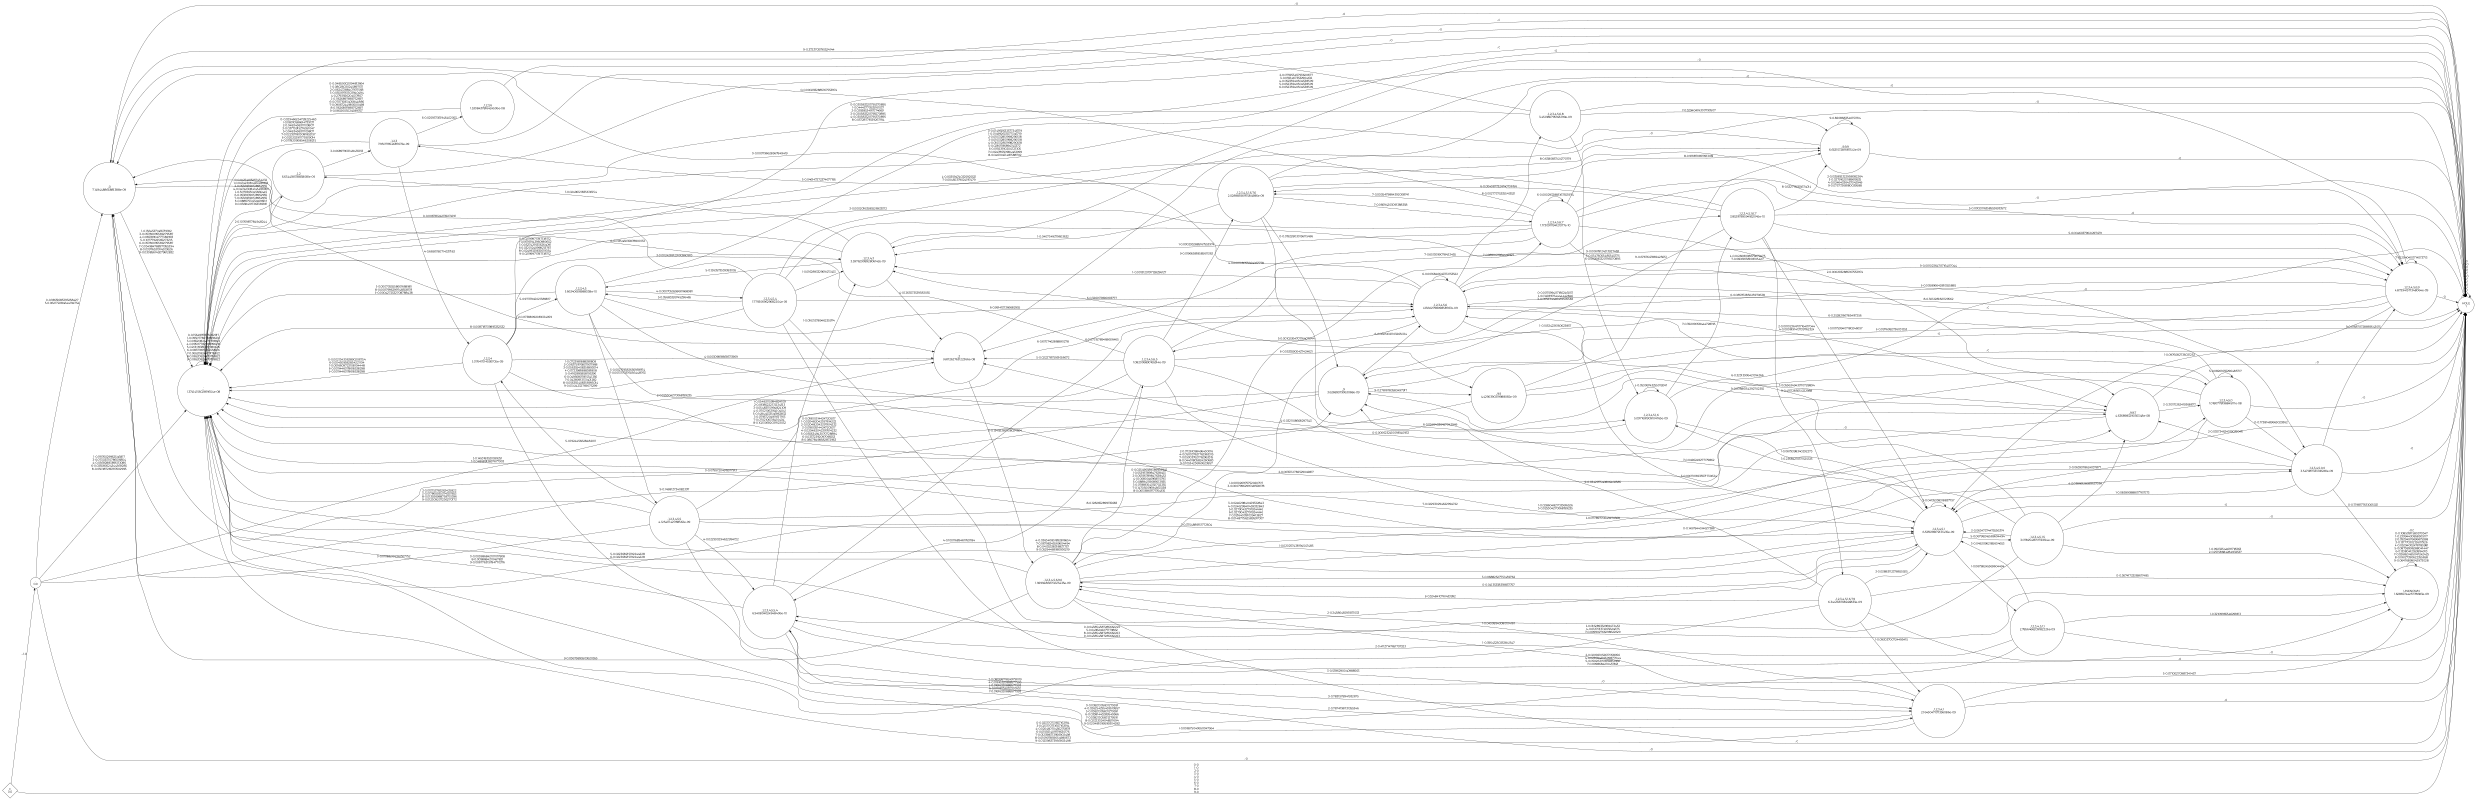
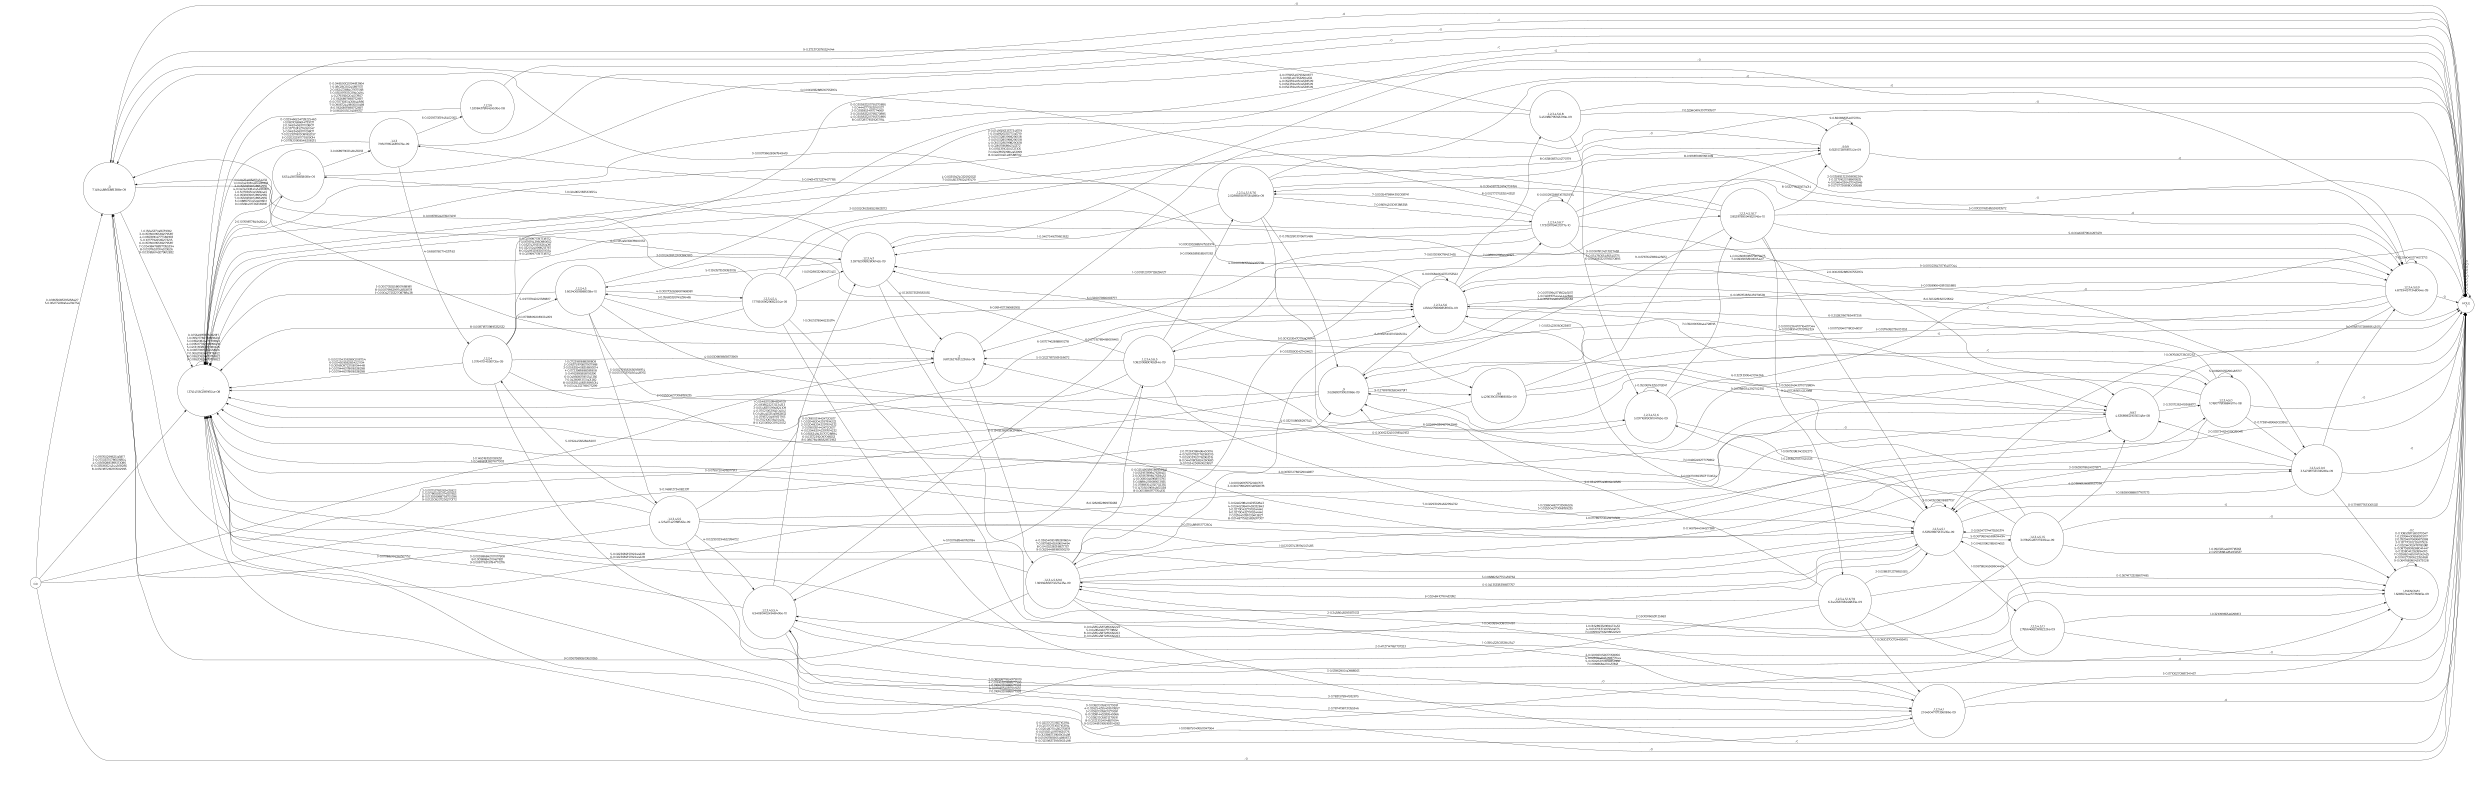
edge ".,1,2,3,4,3 3.5976290892806142e-09" -> "UNKNOWN 1.6286574425778683e-09": added, label "2-0.5009166531125683"
node "ϵ 0.0": removed
